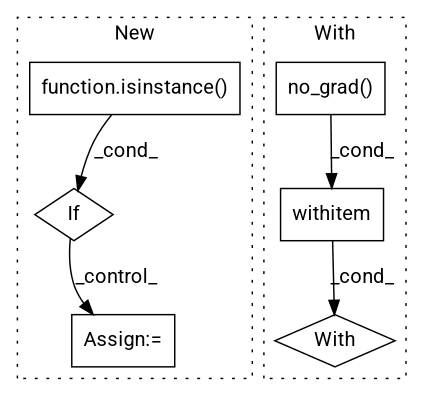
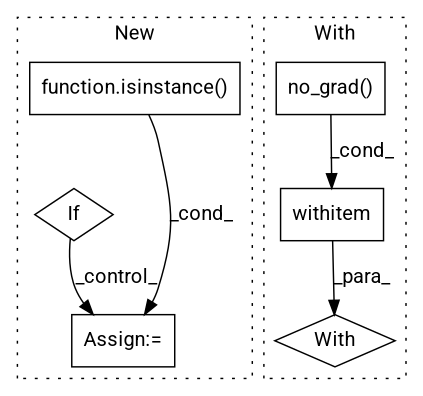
edge "function.isinstance()" -> "If": now "function.isinstance()" -> "Assign:="
edge "withitem" -> "With": label "_cond_" -> "_para_"
